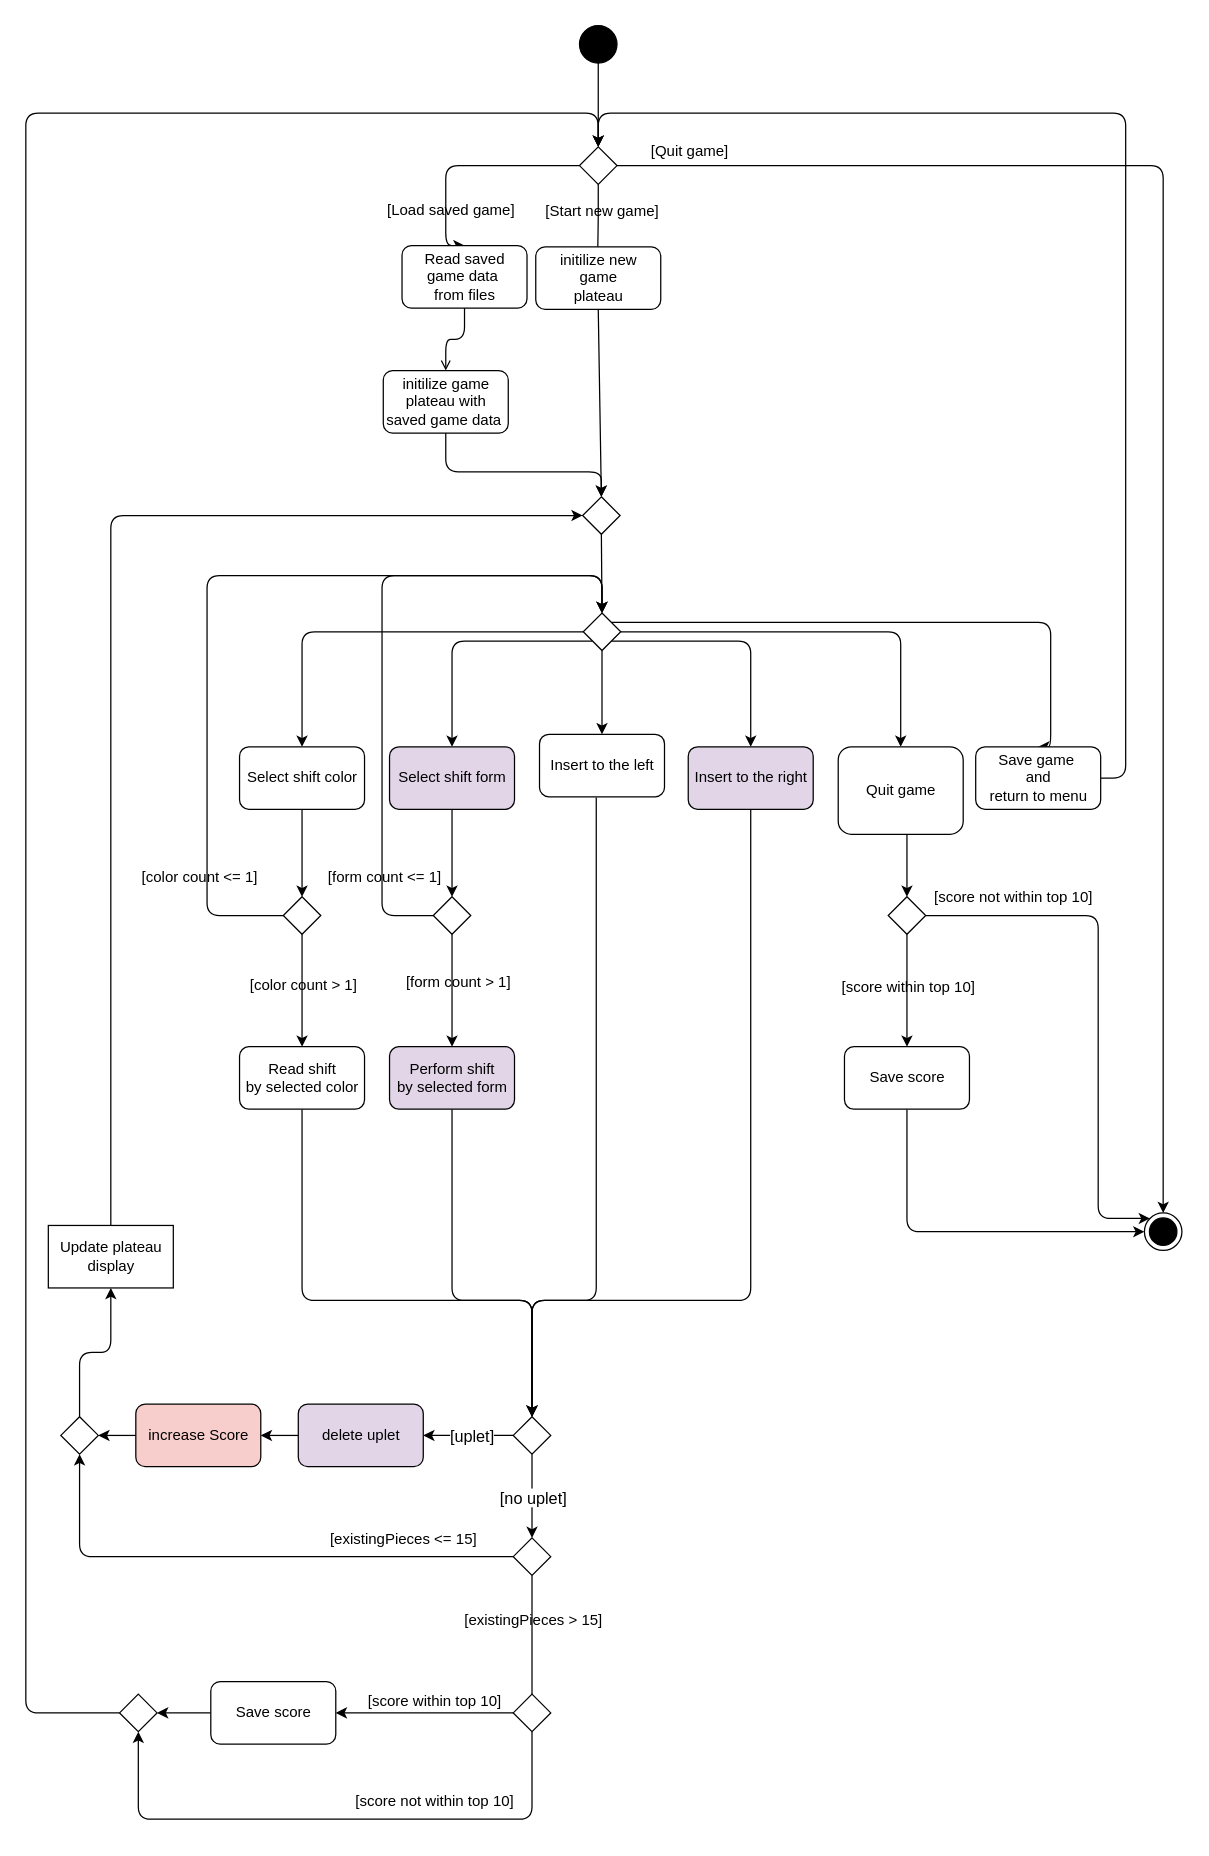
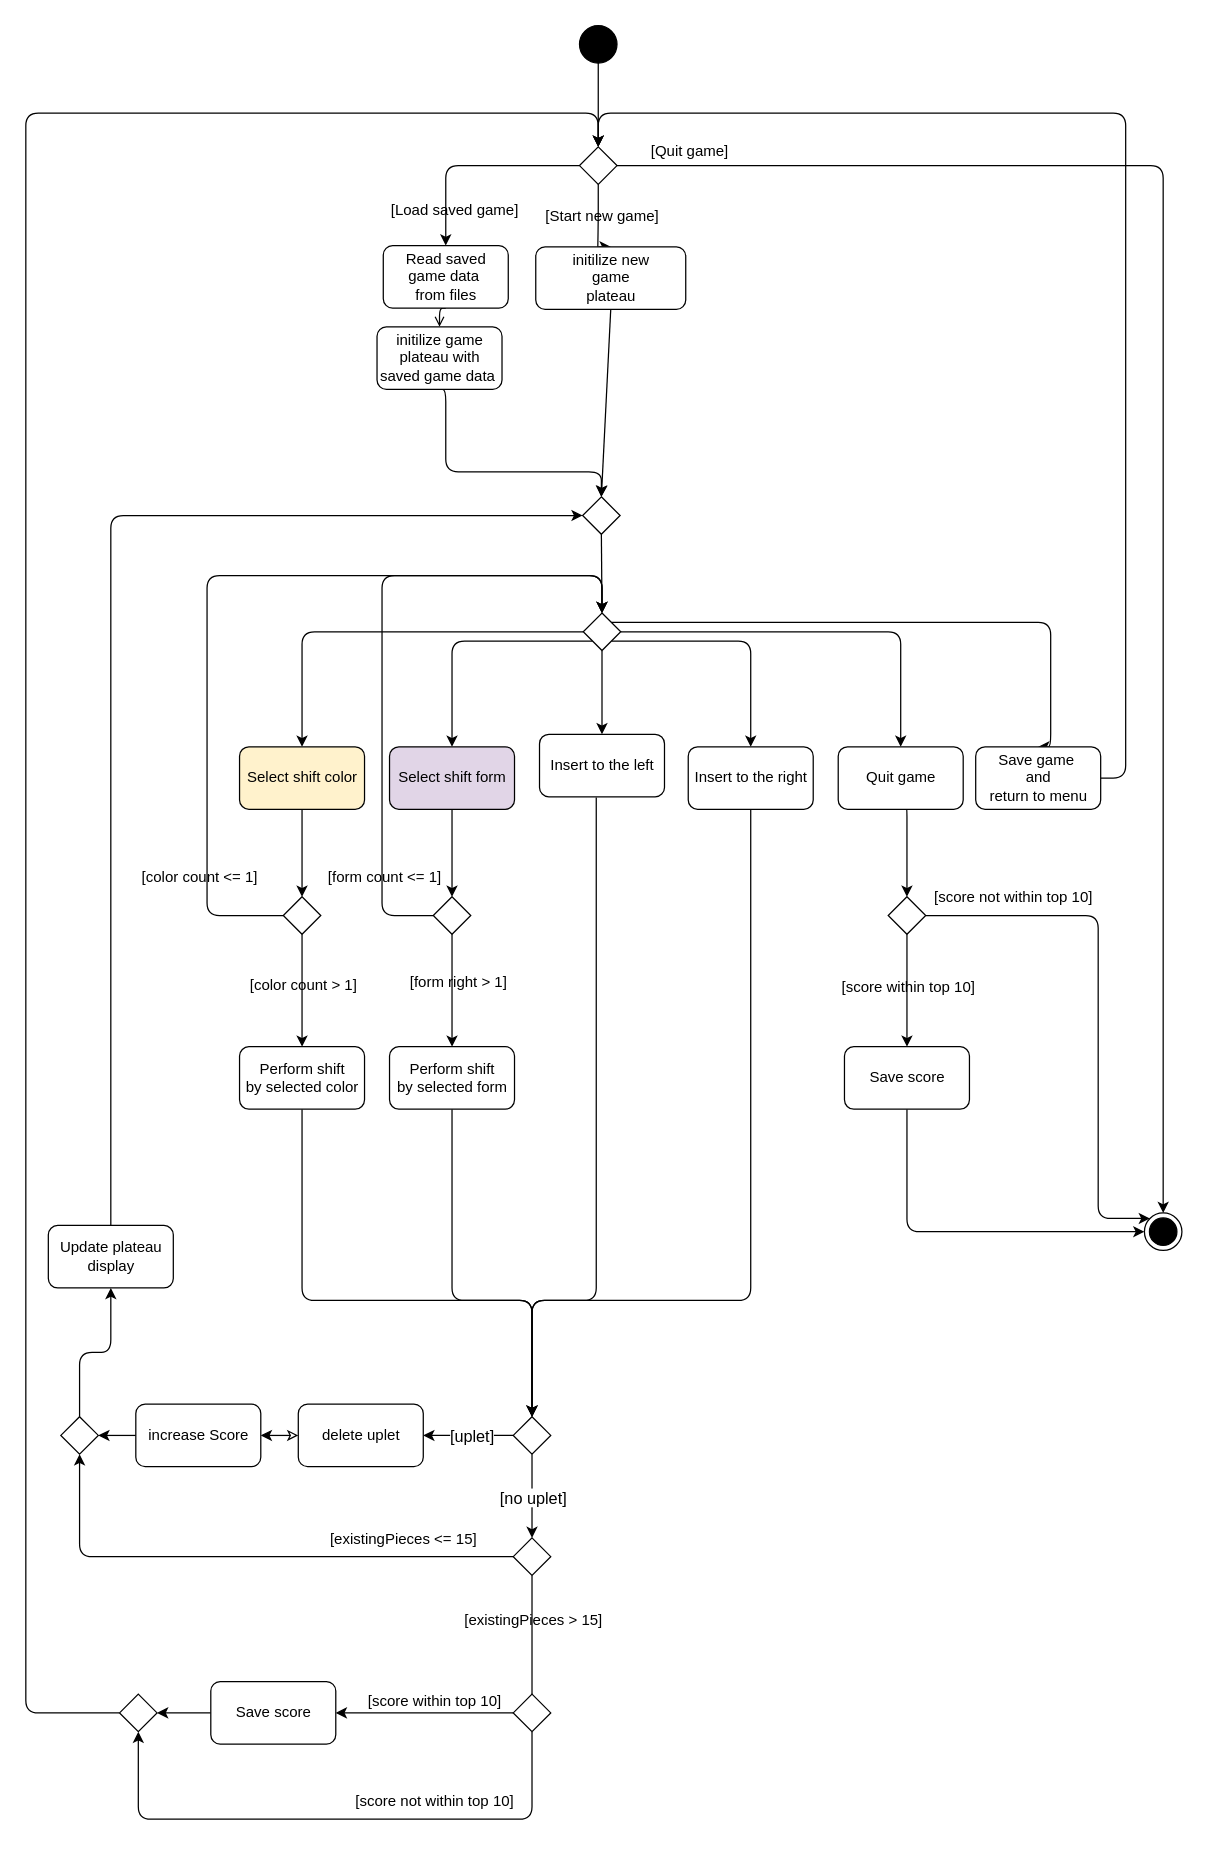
node "Read saved game data from files": moved (464, 277) -> (446, 277)
node "initilize new game plateau": size 125x63 -> 150x63
node "initilize game plateau with saved game data": moved (446, 402) -> (439, 358)
node "Select shift color": fillcolor #ffffff -> #fff2cc
node "Insert to the right": fillcolor #e1d5e7 -> #ffffff
node "Quit game": size 125x88 -> 125x63
node "[form count > 1]": label "[form count > 1]" -> "[form right > 1]"
node "Read shift by selected color": label "Read shift by selected color" -> "Perform shift by selected color"
node "Perform shift by selected form": fillcolor #e1d5e7 -> #ffffff
node "Update plateau display": shape rectangle -> rounded rectangle
node "increase Score": fillcolor #f8cecc -> #ffffff
edge "delete uplet" -> "increase Score": arrowhead none -> classic
node "delete uplet": fillcolor #e1d5e7 -> #ffffff
